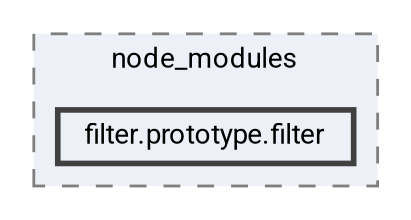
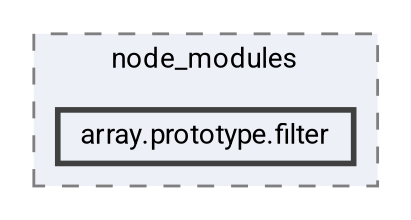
node "filter.prototype.filter": label "filter.prototype.filter" -> "array.prototype.filter"
